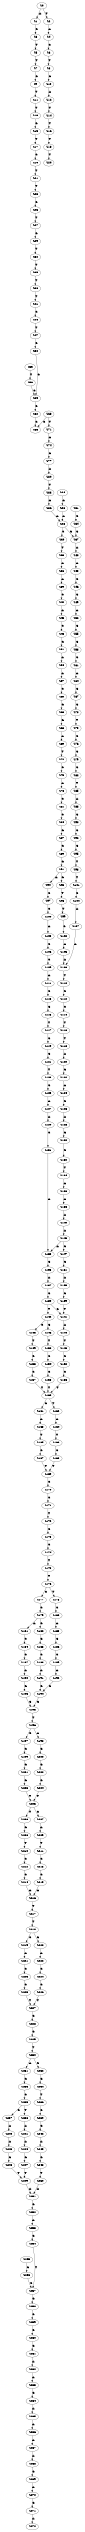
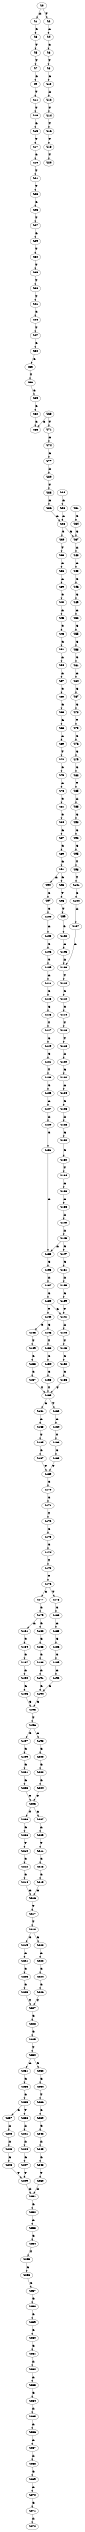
edge "S50" -> "S59": now "S50" -> "S53"
edge "S254" -> "S257": now "S254" -> "S255"
